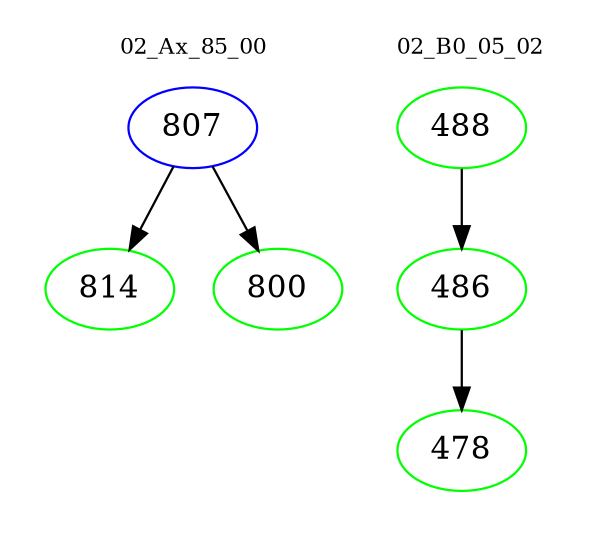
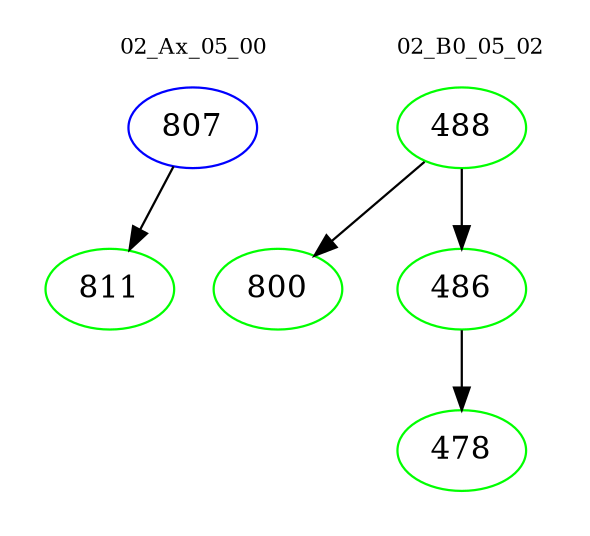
cluster "02_Ax_85_00": label "02_Ax_85_00" -> "02_Ax_05_00"
edge "807" -> "800": now "488" -> "800"
node "814": label "814" -> "811"
